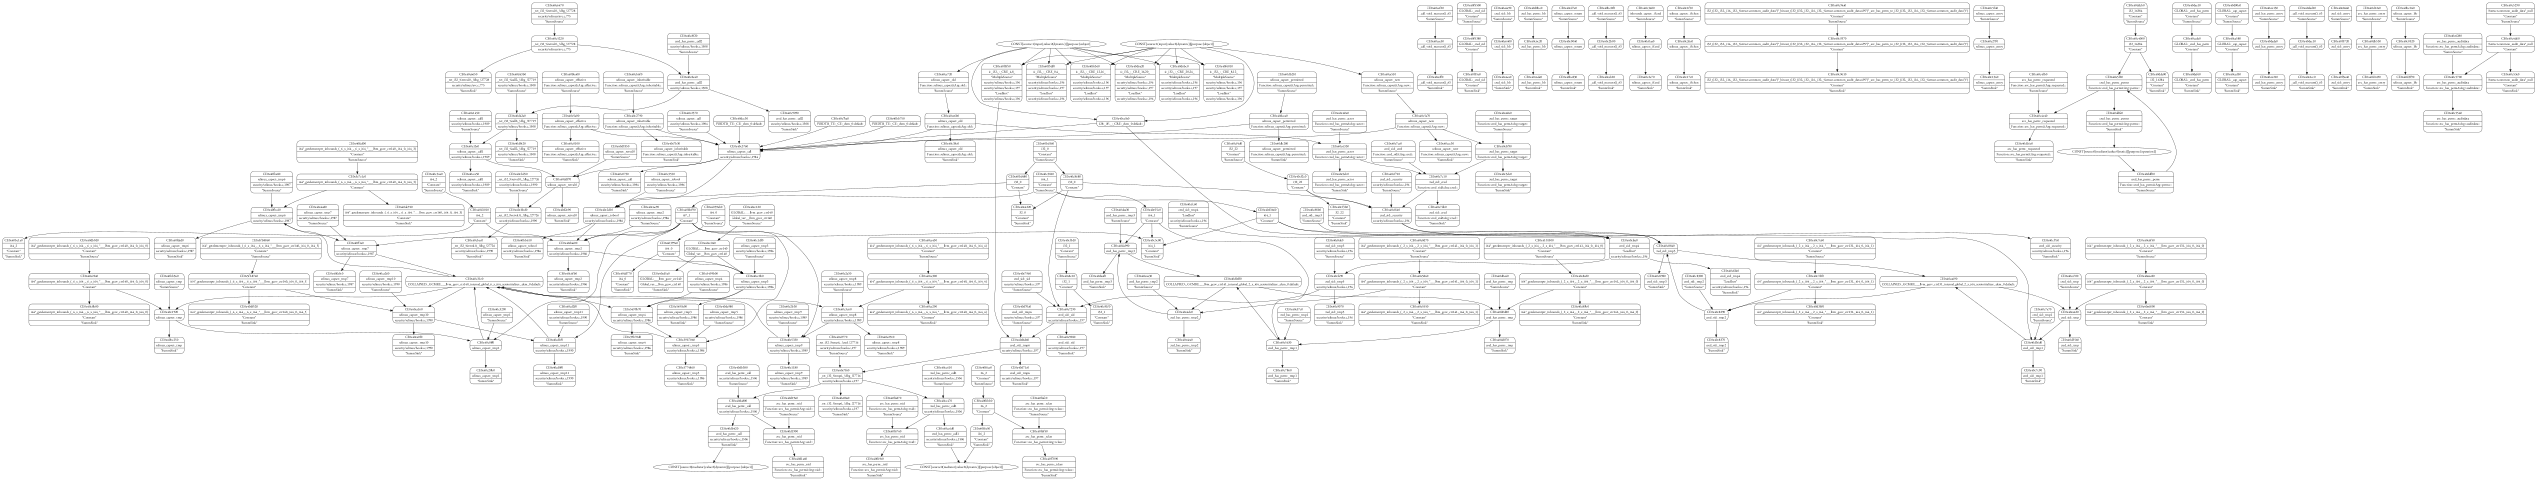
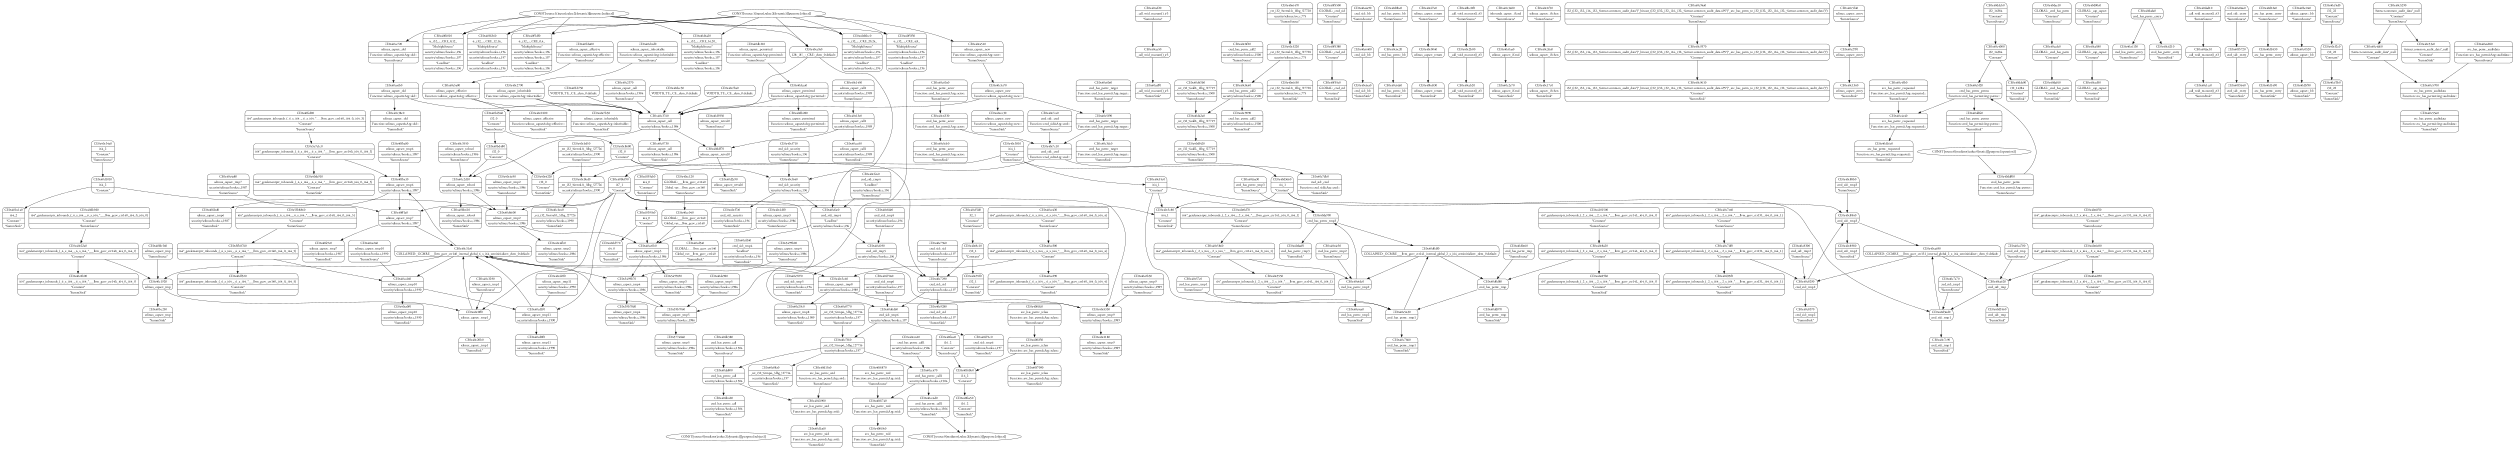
edge "CE0x40c6130" -> "CE0x40dada0": reversed
edge "CE0x40c4d60" -> "CE0x40c53e0": now "CE0x40c5290" -> "CE0x40c53e0"
edge "CE0x40ce6b0" -> "CE0x40c6330": removed
edge "CE0x40d42a0" -> "CE0x40e13e0": removed
edge "CE0x40cf2c0" -> "CE0x40cf640": removed
node "CE0x40e2a30": removed
node "CE0x40e0770": text "_ret_i32_%tmp6,_!cred_!27716" -> "_ret_i32_%tmp6,_!dbg_!27716"
edge "CE0x40f6bb0" -> "CE0x40f6f50": reversed
